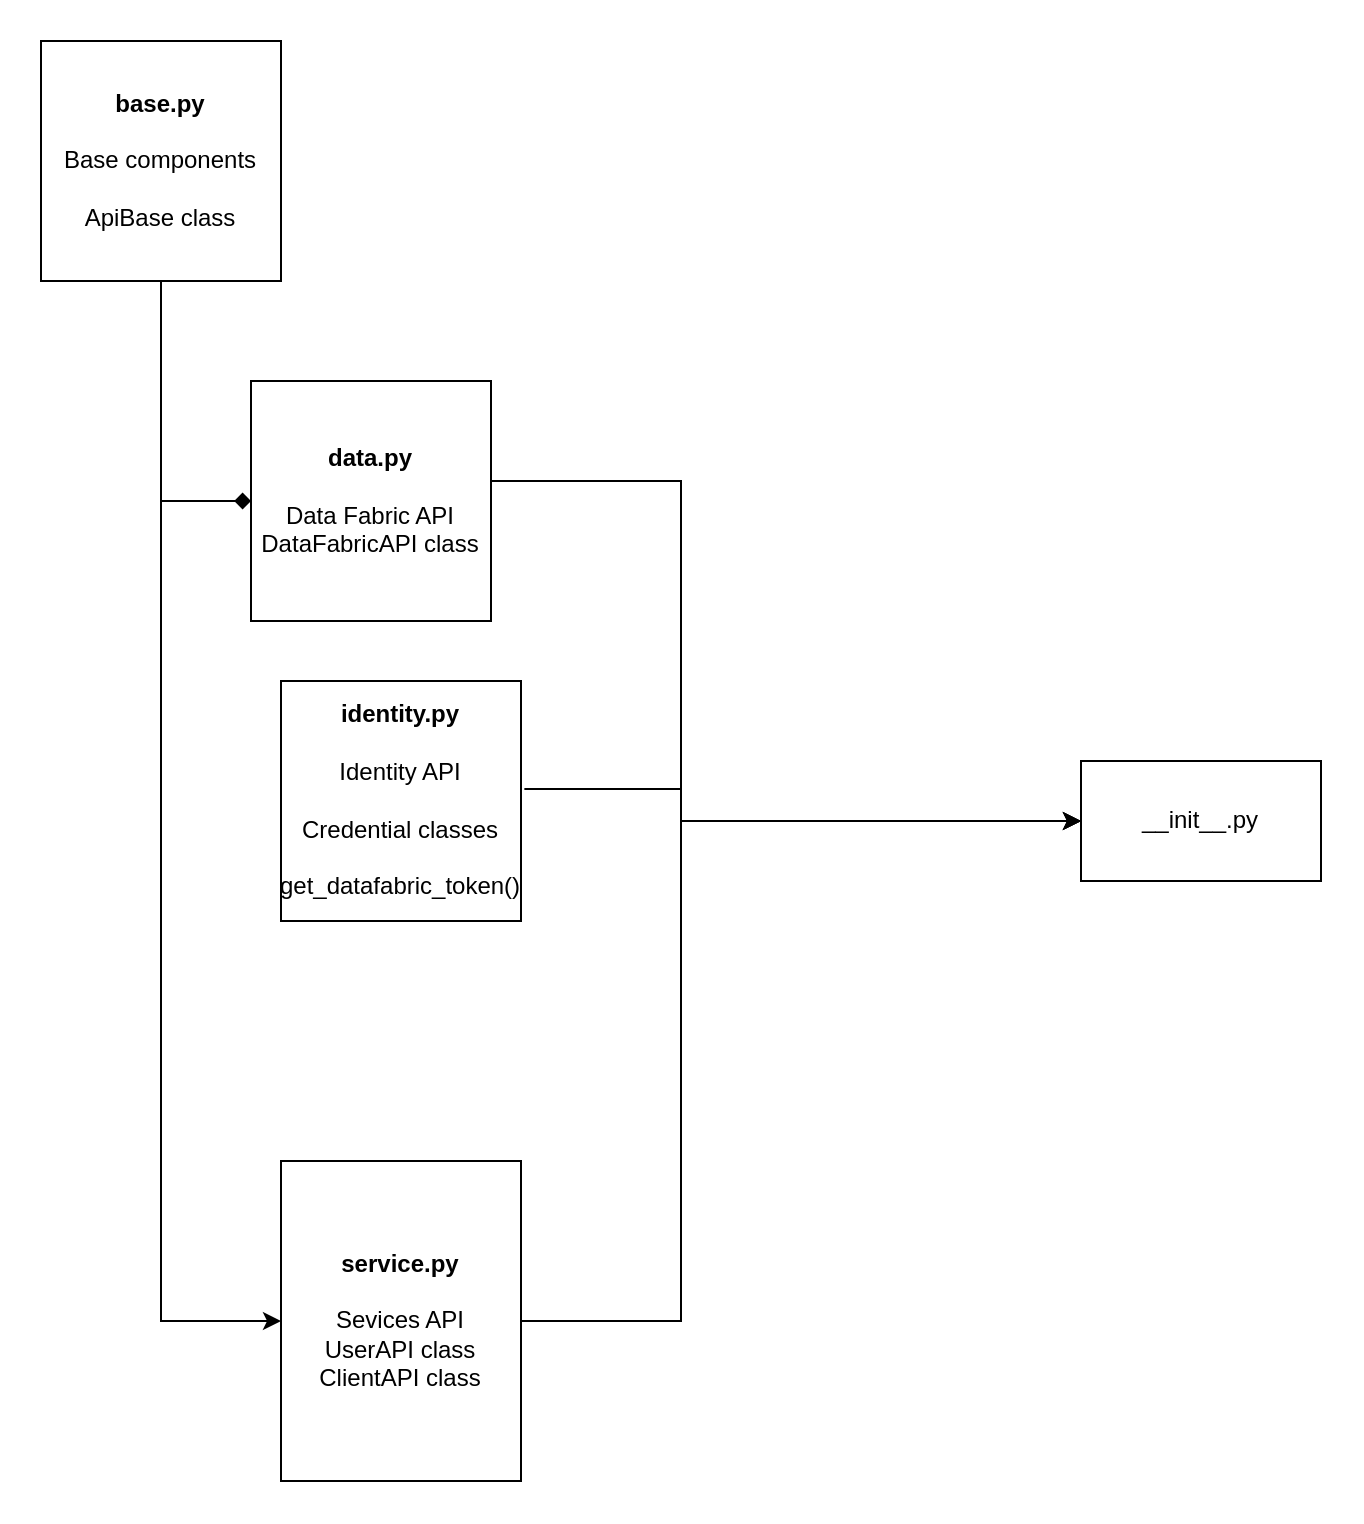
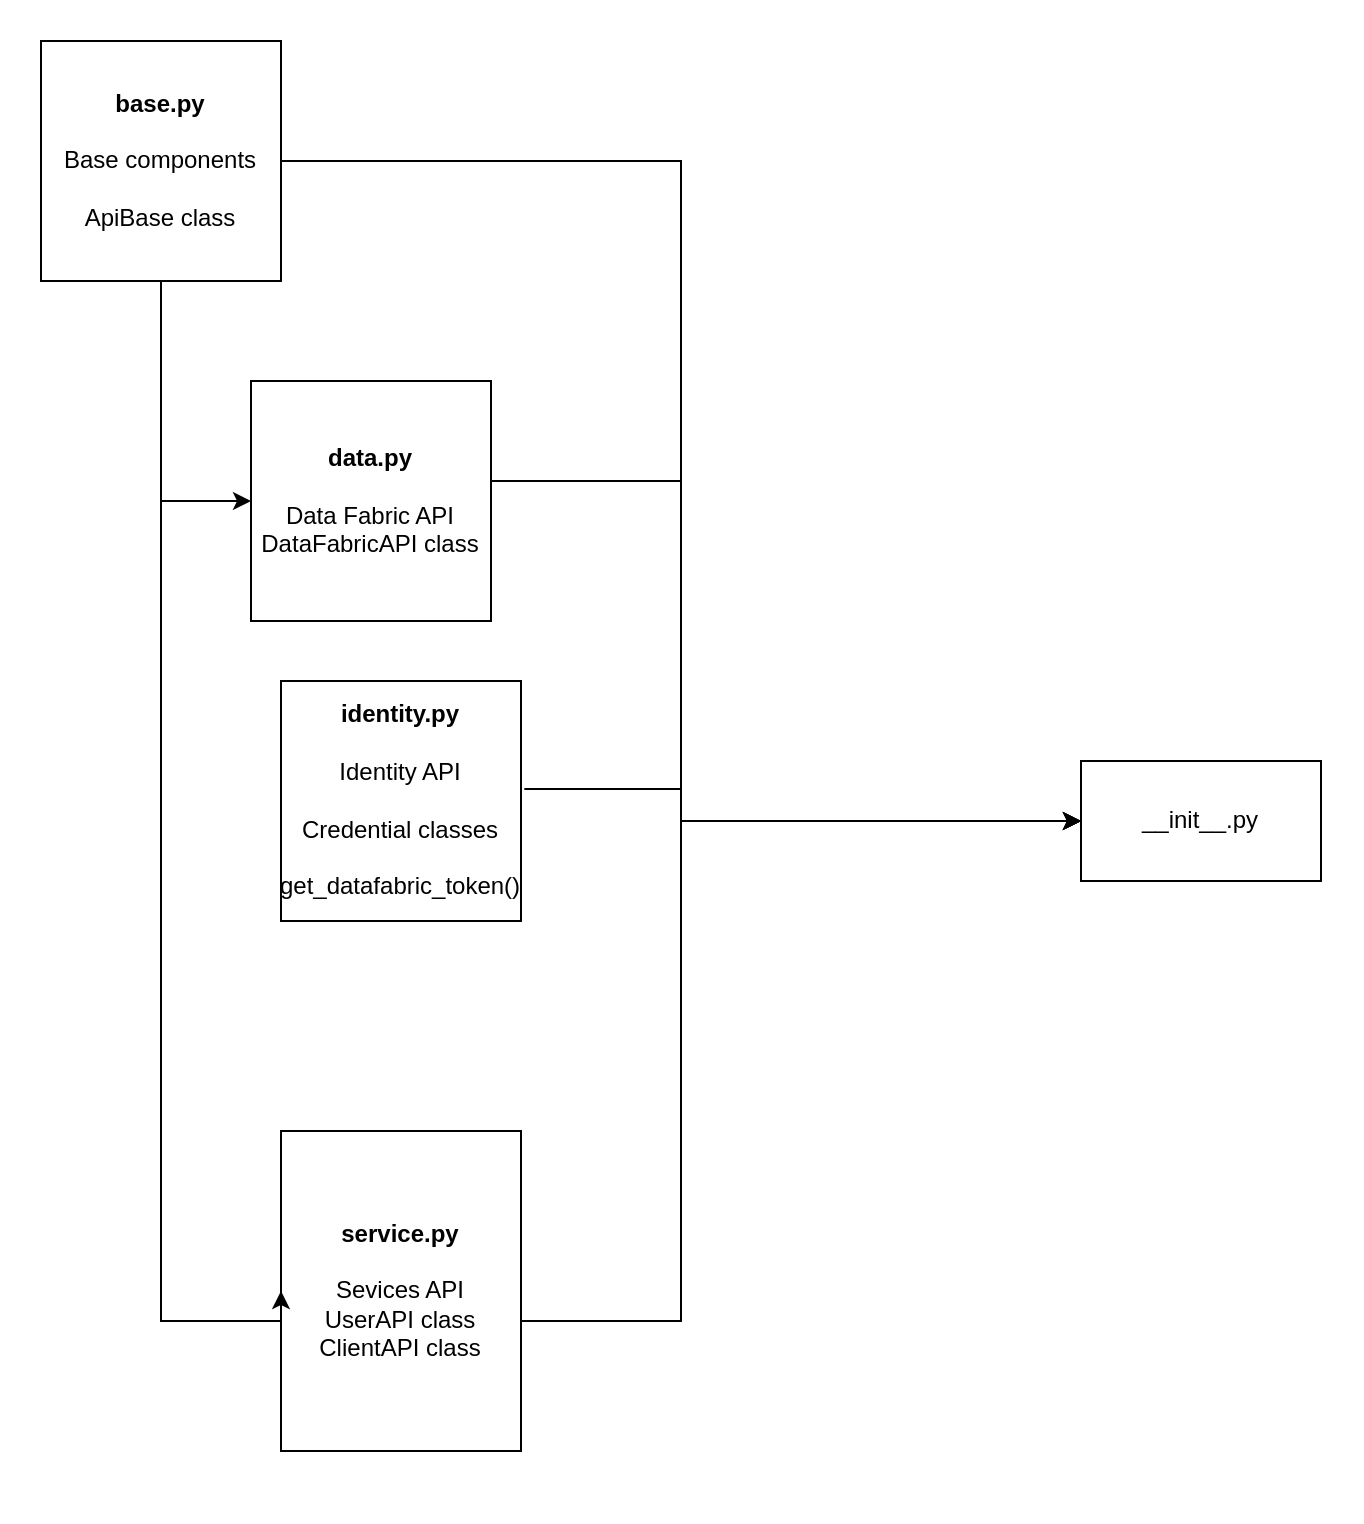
edge "base.py Base components ApiBase class" -> "__init__.py": added
edge "base.py Base components ApiBase class" -> "data.py Data Fabric API DataFabricAPI class": arrowhead diamond -> classic
node "service.py Sevices API UserAPI class ClientAPI class": moved (401, 1321) -> (401, 1291)
